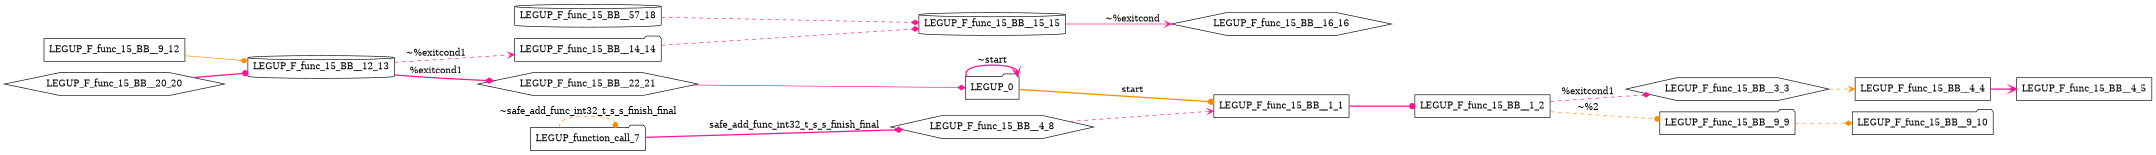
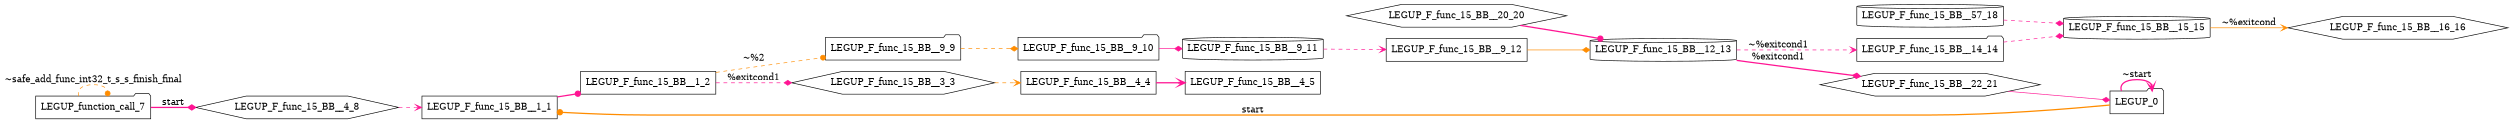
edge "LEGUP_F_func_15_BB__15_15" -> "LEGUP_F_func_15_BB__16_16": color deeppink -> darkorange
node "LEGUP_F_func_15_BB__9_11": added
edge "LEGUP_function_call_7" -> "LEGUP_F_func_15_BB__4_8": label "safe_add_func_int32_t_s_s_finish_final" -> "start"
